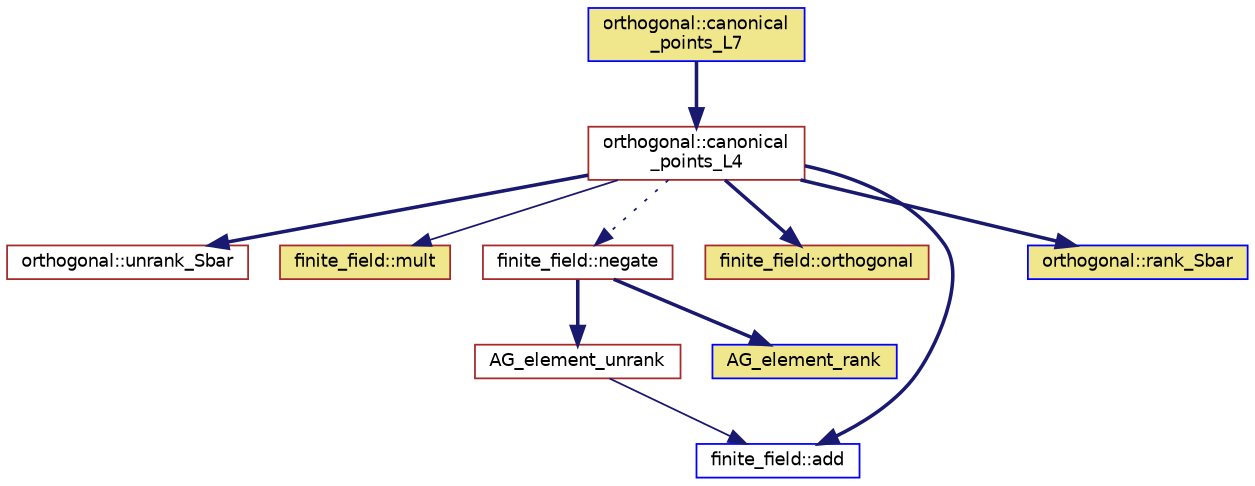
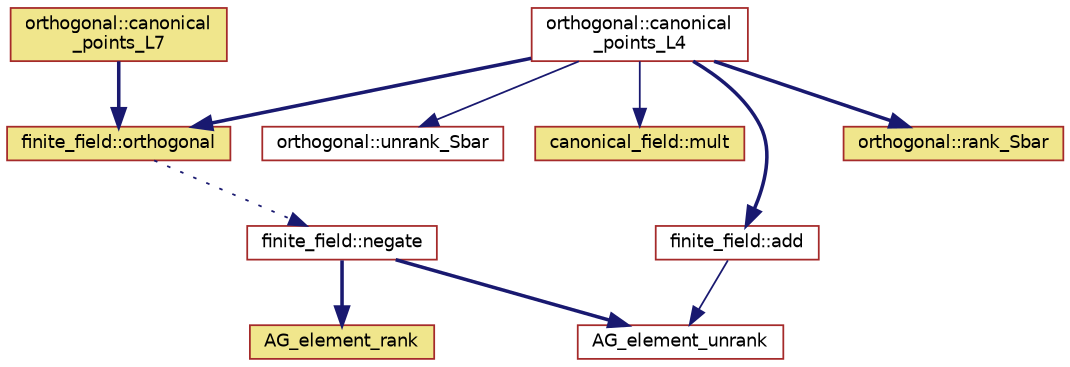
node "orthogonal::canonical _points_L7": color blue -> brown
edge "orthogonal::canonical _points_L7" -> "orthogonal::canonical _points_L4": now "orthogonal::canonical _points_L7" -> "finite_field::orthogonal"
edge "orthogonal::canonical _points_L4" -> "finite_field::negate": now "finite_field::orthogonal" -> "finite_field::negate"
edge "orthogonal::canonical _points_L4" -> "orthogonal::unrank_Sbar": style bold -> solid
node "finite_field::mult": label "finite_field::mult" -> "canonical_field::mult"
node "orthogonal::rank_Sbar": color blue -> brown
node "AG_element_rank": color blue -> brown
edge "AG_element_unrank" -> "finite_field::add": reversed
node "finite_field::add": color blue -> brown
